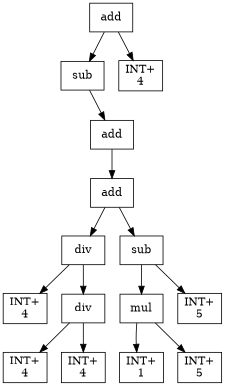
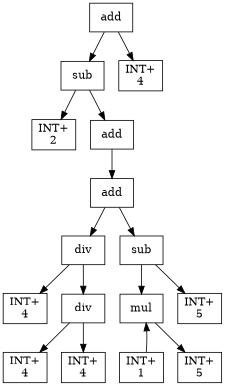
node "INT+ 2": added
edge "mul" -> "INT+ 1": reversed
